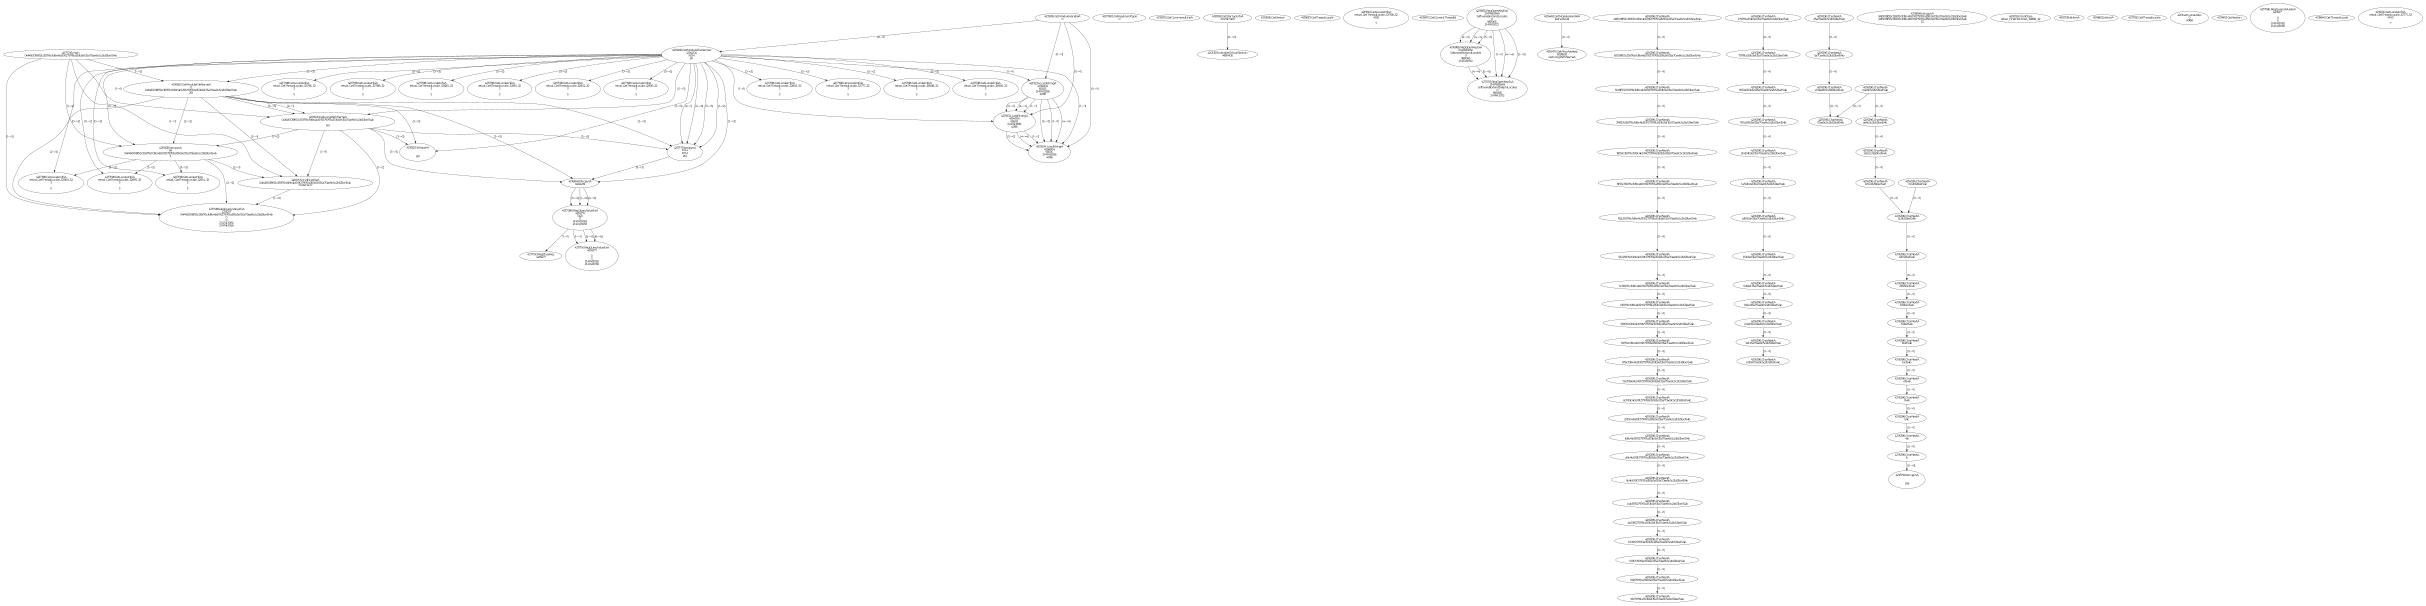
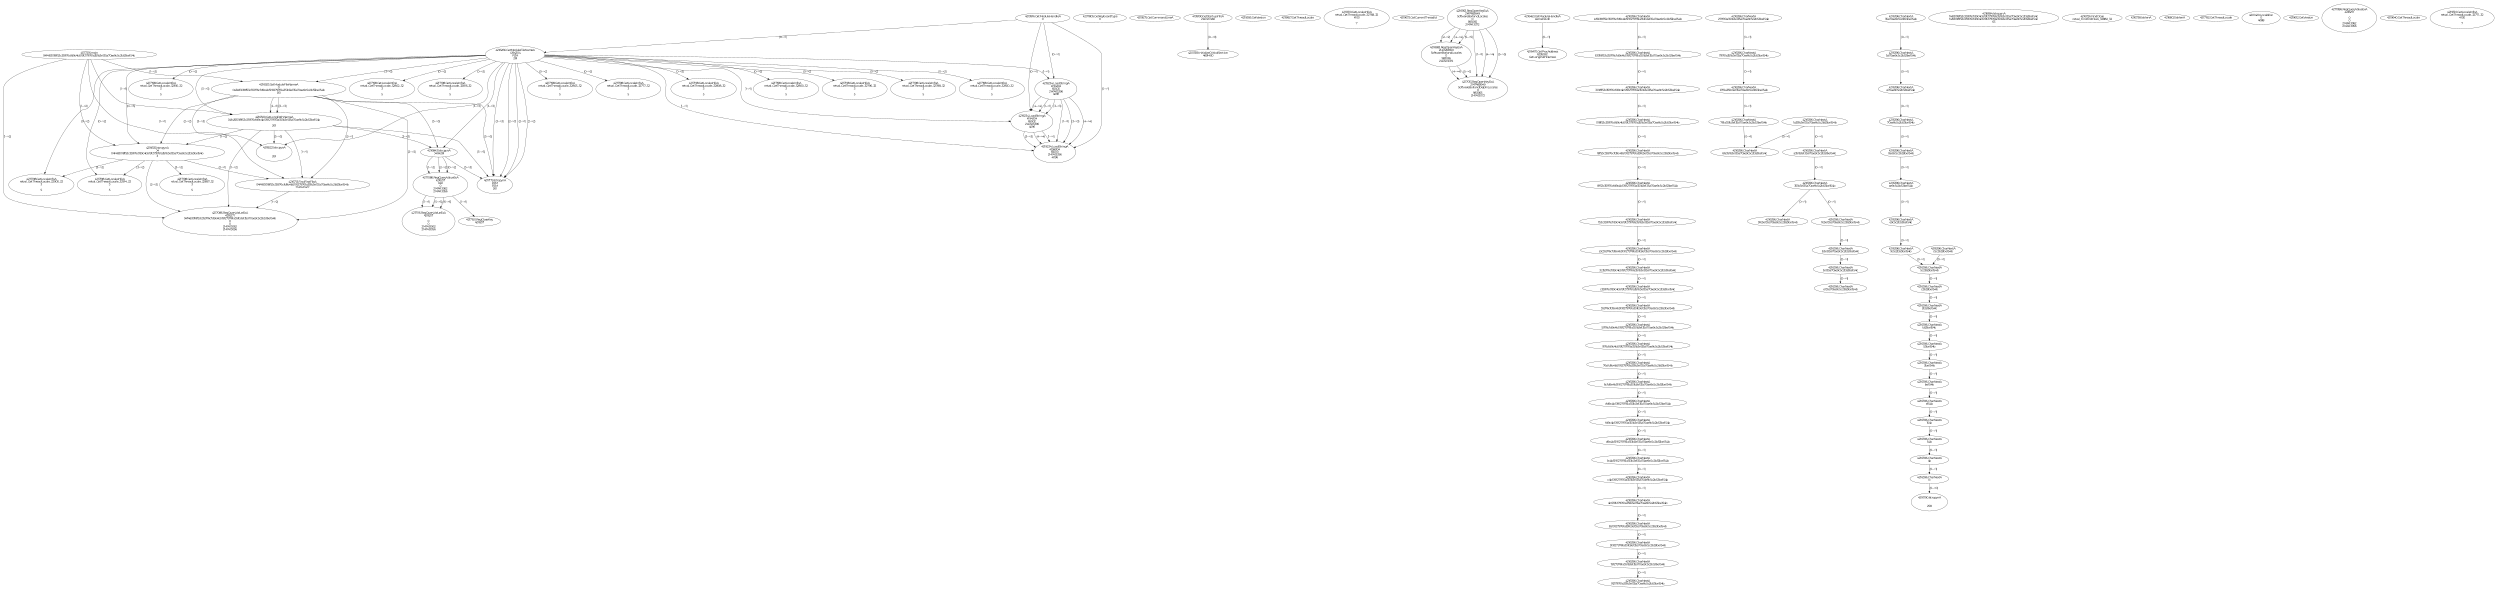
edge "4216266.GetModuleFileNameA 4194304 PZM 261" -> "4217198.GetLocaleInfoA retval_GetThreadLocale_32897_32 3 5": removed, label "(0-->2)"
edge "4216396.CharNextA 0ae9c5c2b53be154b" -> "4216396.CharNextA 70ae9c5c2b53be154b": reversed
edge "4216396.CharNextA 61a351b3e135a70ae9c5c2b53be154b" -> "4216396.CharNextA 1a351b3e135a70ae9c5c2b53be154b": reversed
edge "4217179.lstrcpynA PZM PZM 261" -> "4216843.lstrcpynA 0404261": reversed
edge "4216396.CharNextA 51b3e135a70ae9c5c2b53be154b" -> "4216396.CharNextA 1b3e135a70ae9c5c2b53be154b": now "4216396.CharNextA 351b3e135a70ae9c5c2b53be154b" -> "4216396.CharNextA 1b3e135a70ae9c5c2b53be154b"
